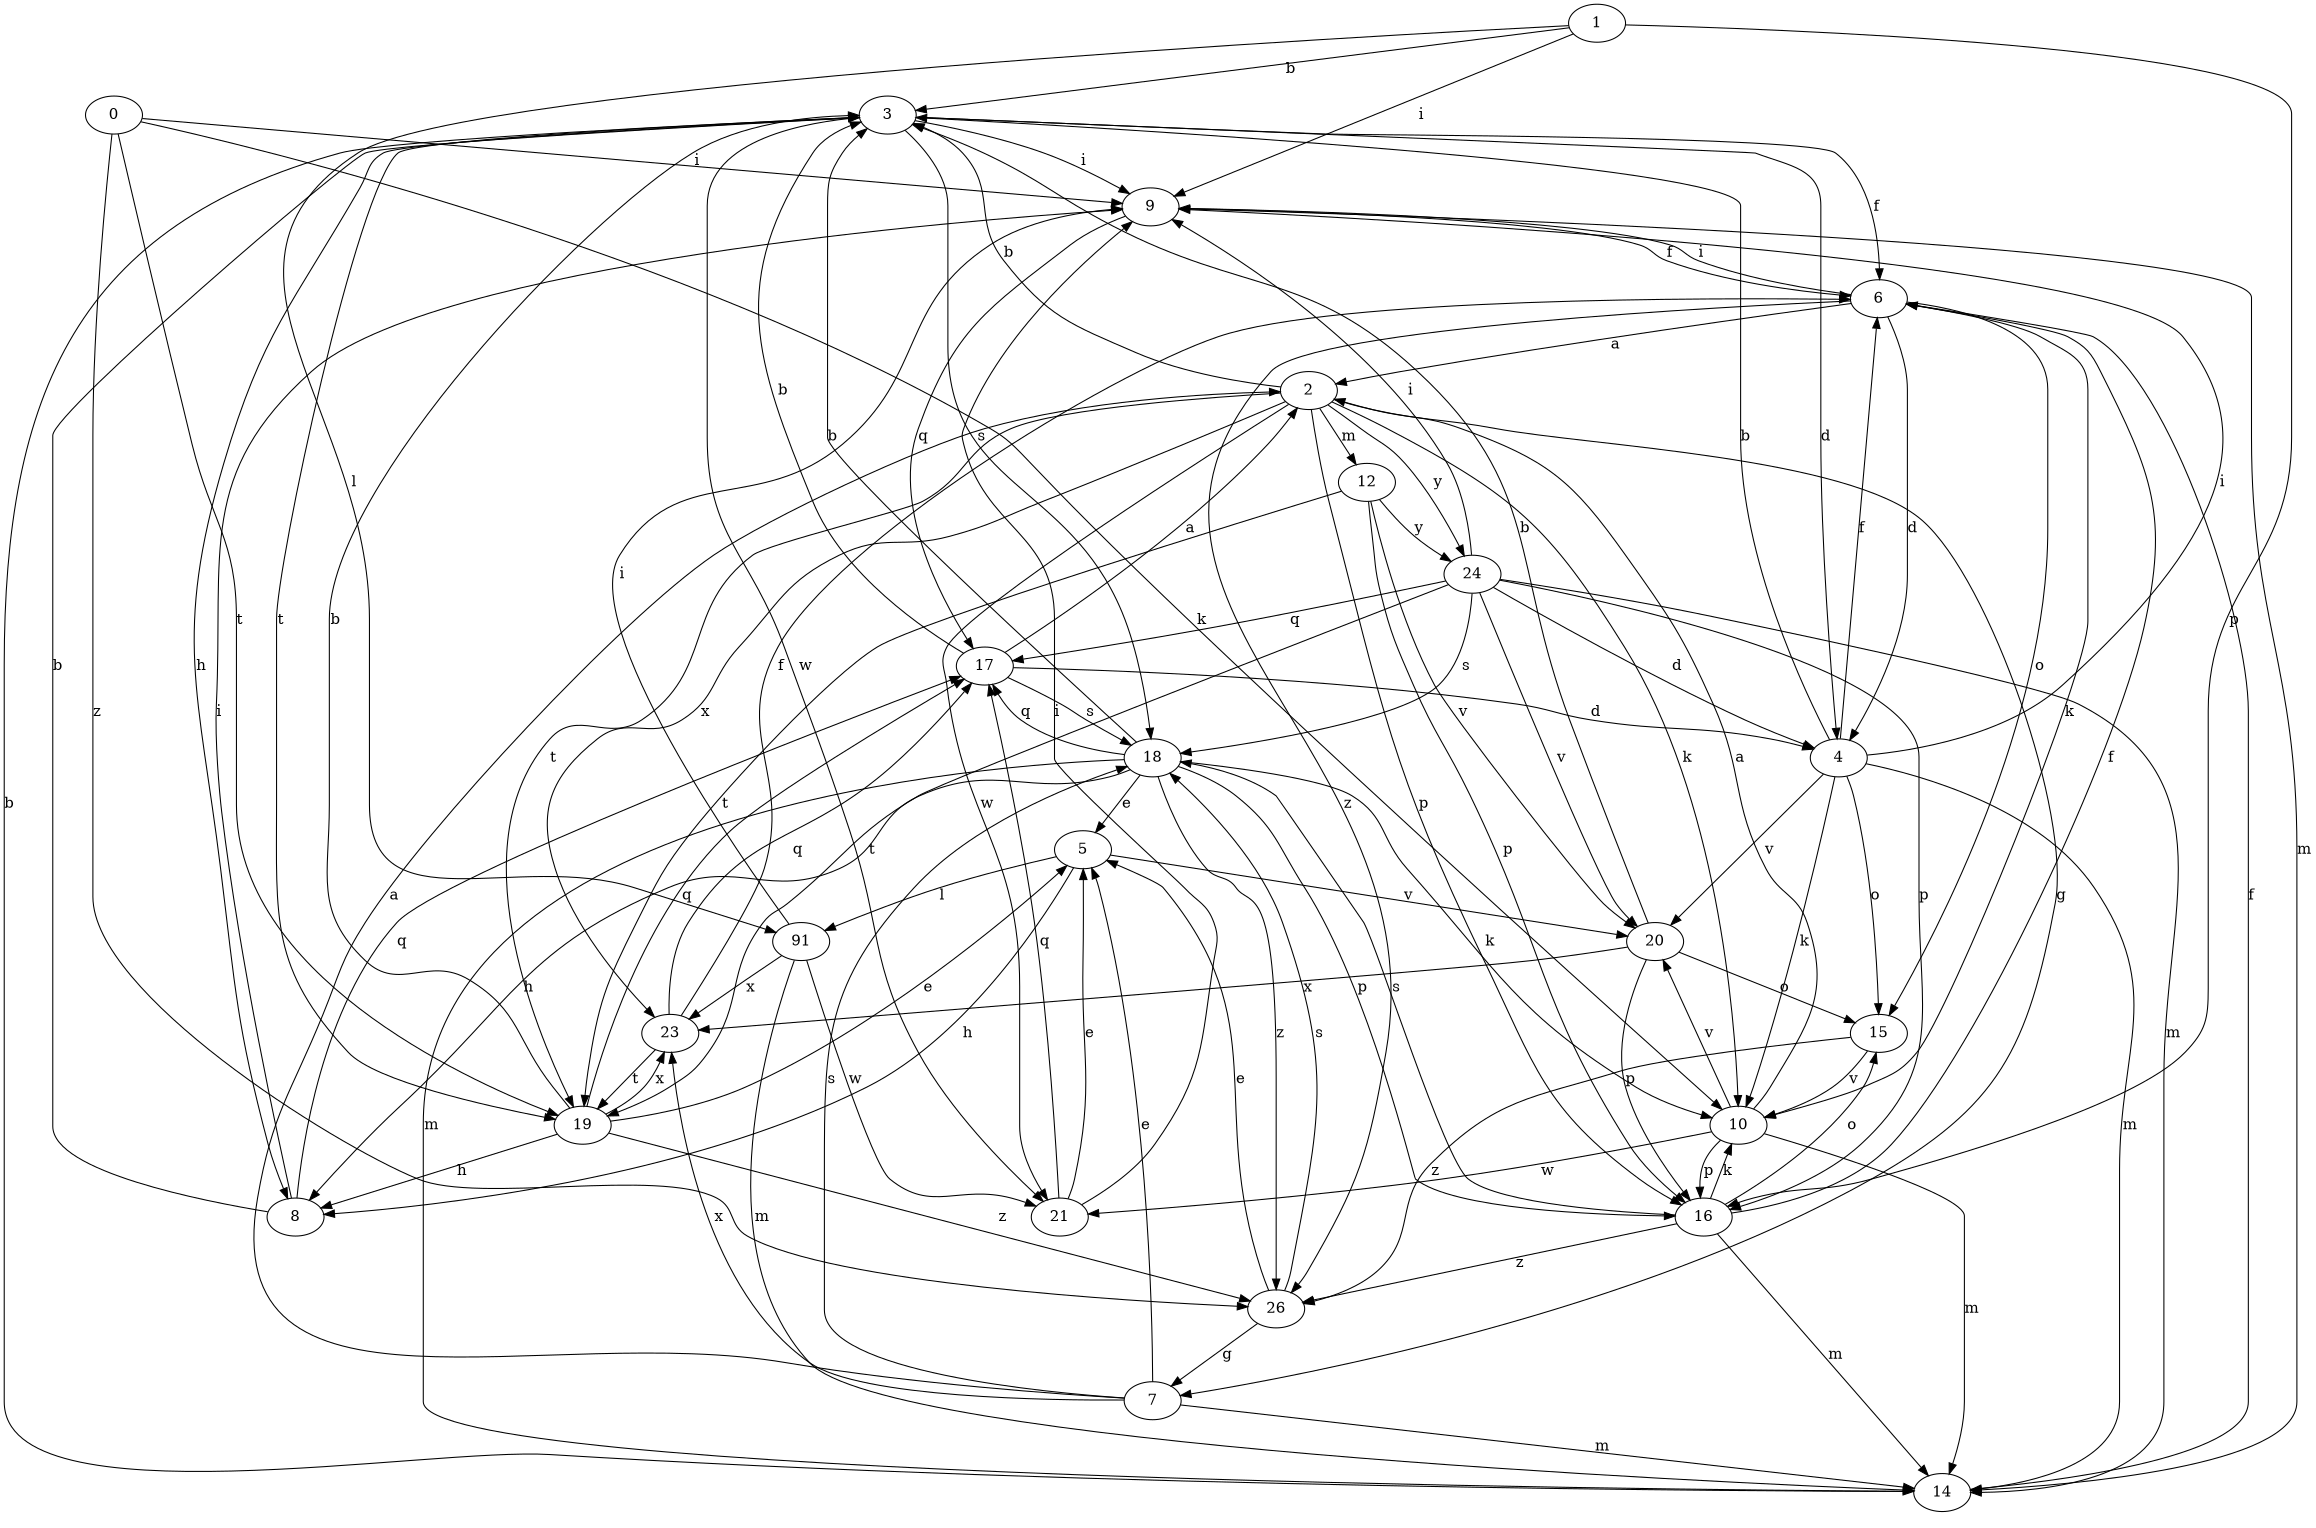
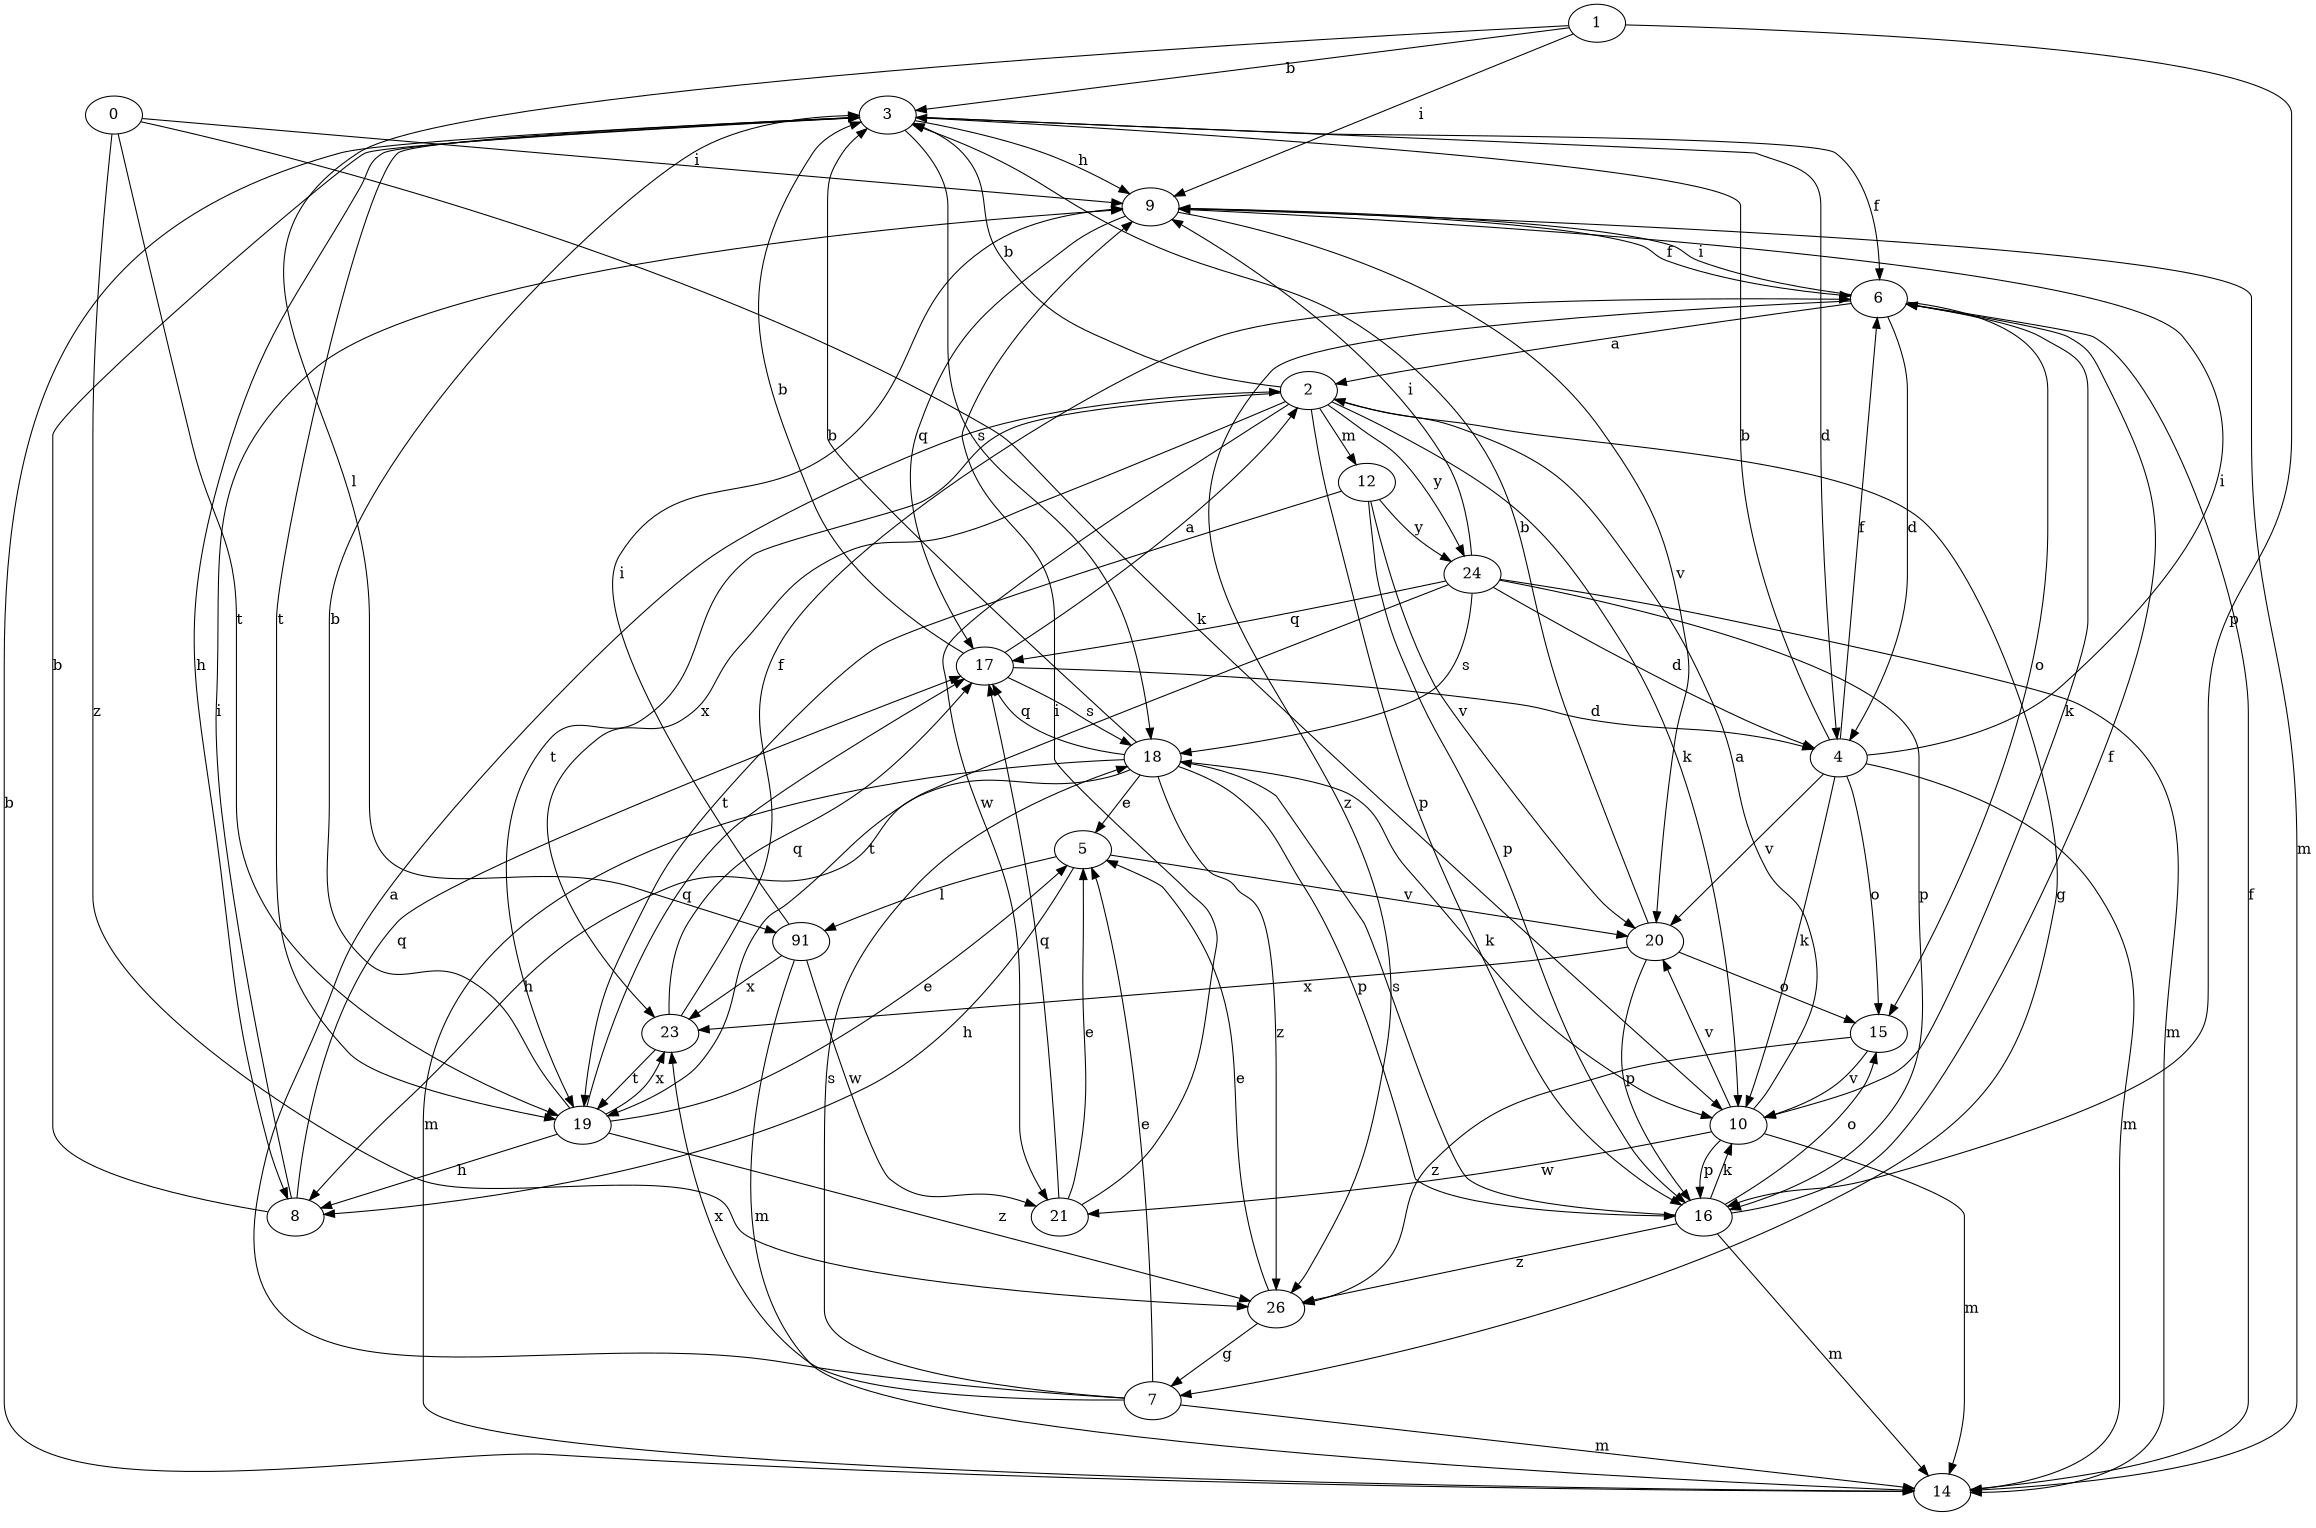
edge "3" -> "9": label "i" -> "h"
edge "3" -> "21": removed, label "w"
edge "24" -> "20": now "9" -> "20"
edge "26" -> "18": removed, label "s"
